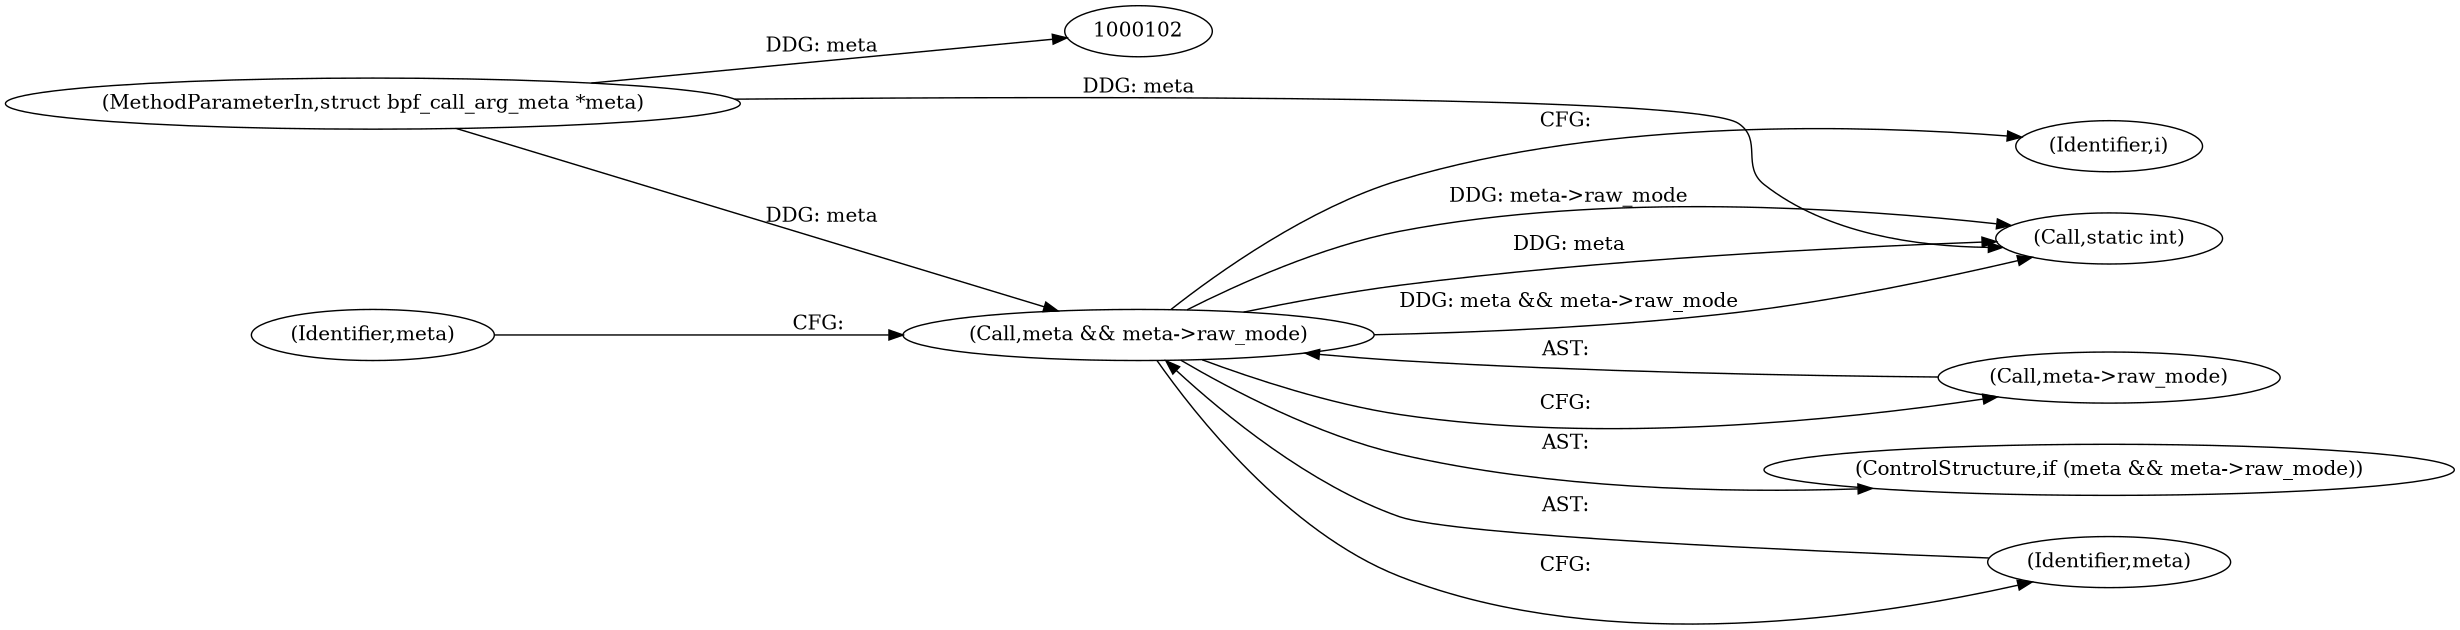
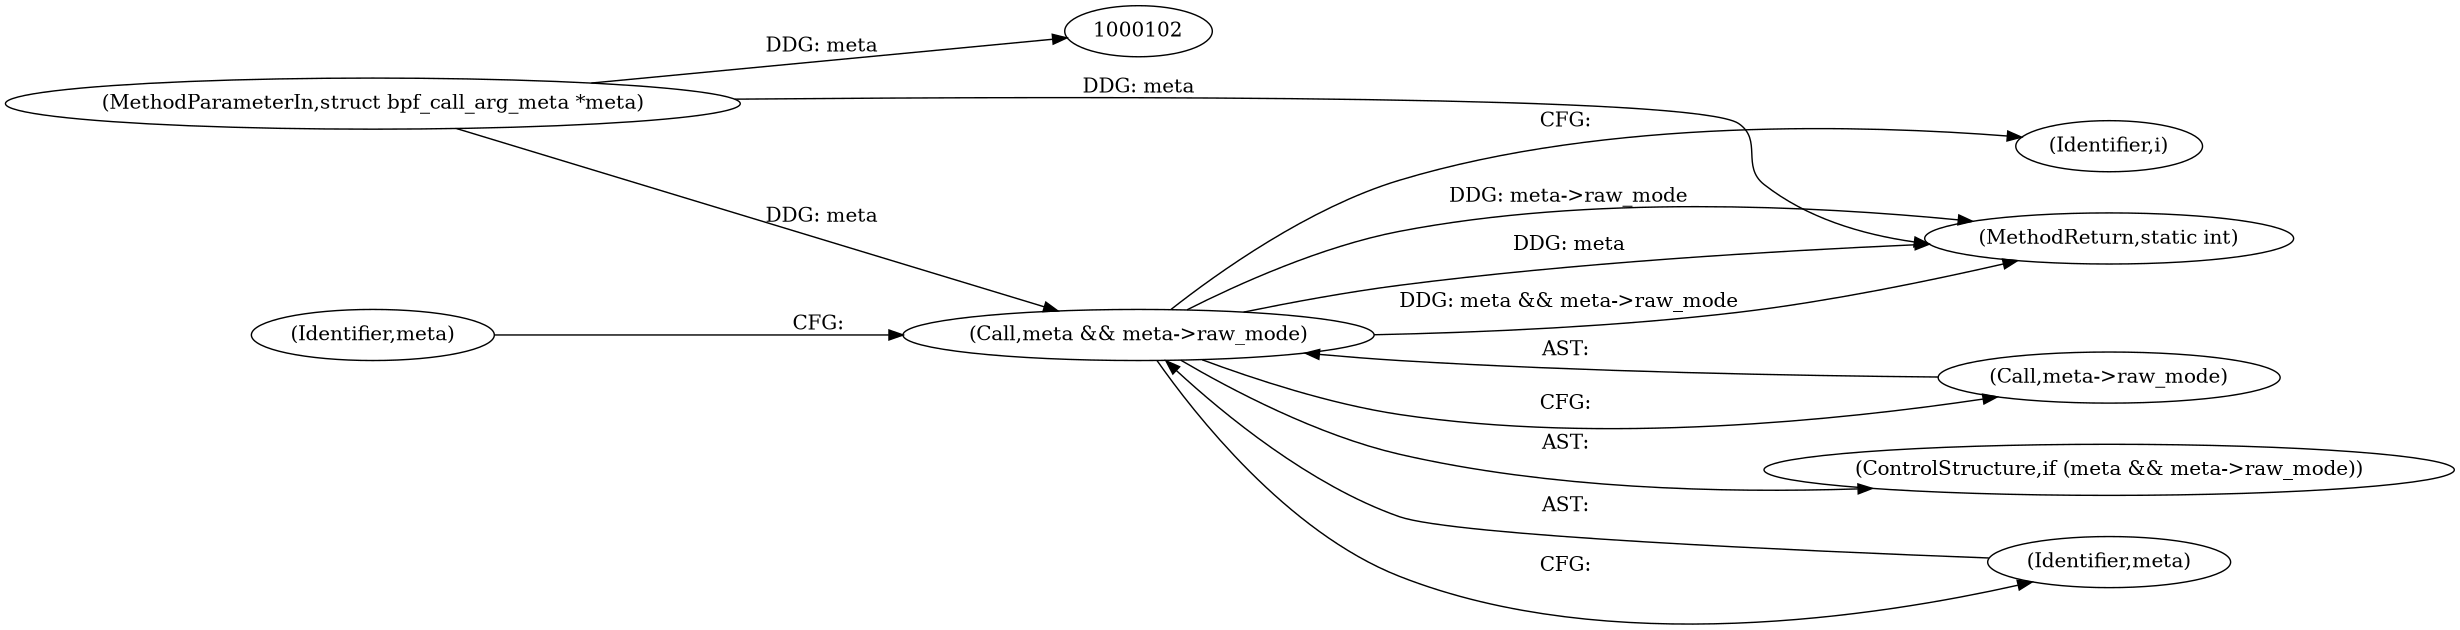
node "(Call,static int)": label "(Call,static int)" -> "(MethodReturn,static int)"
